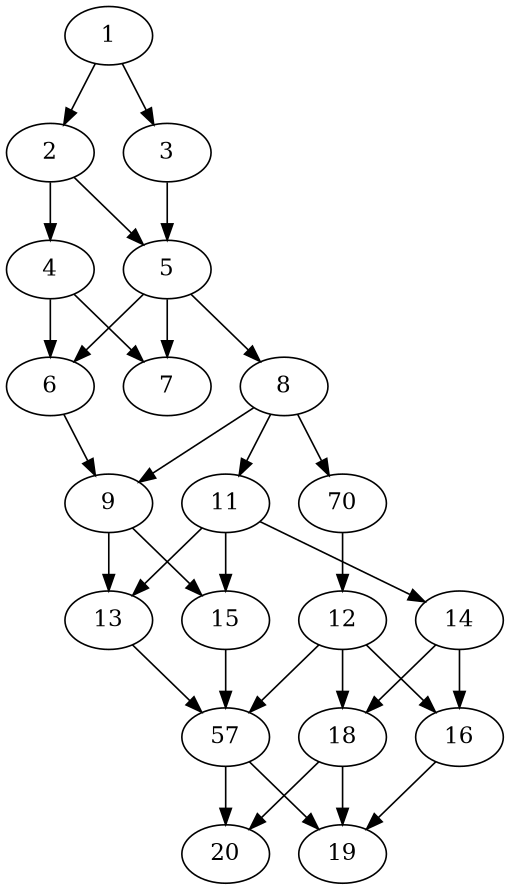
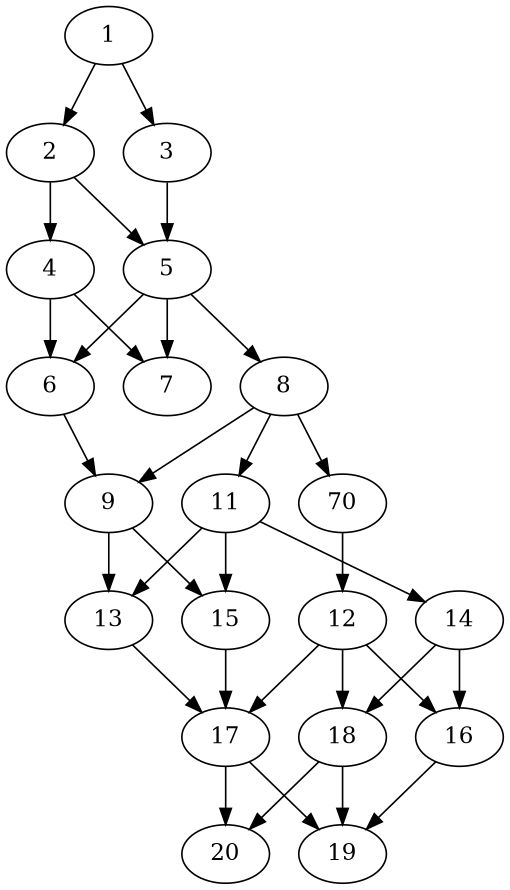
node "57": label "57" -> "17"
